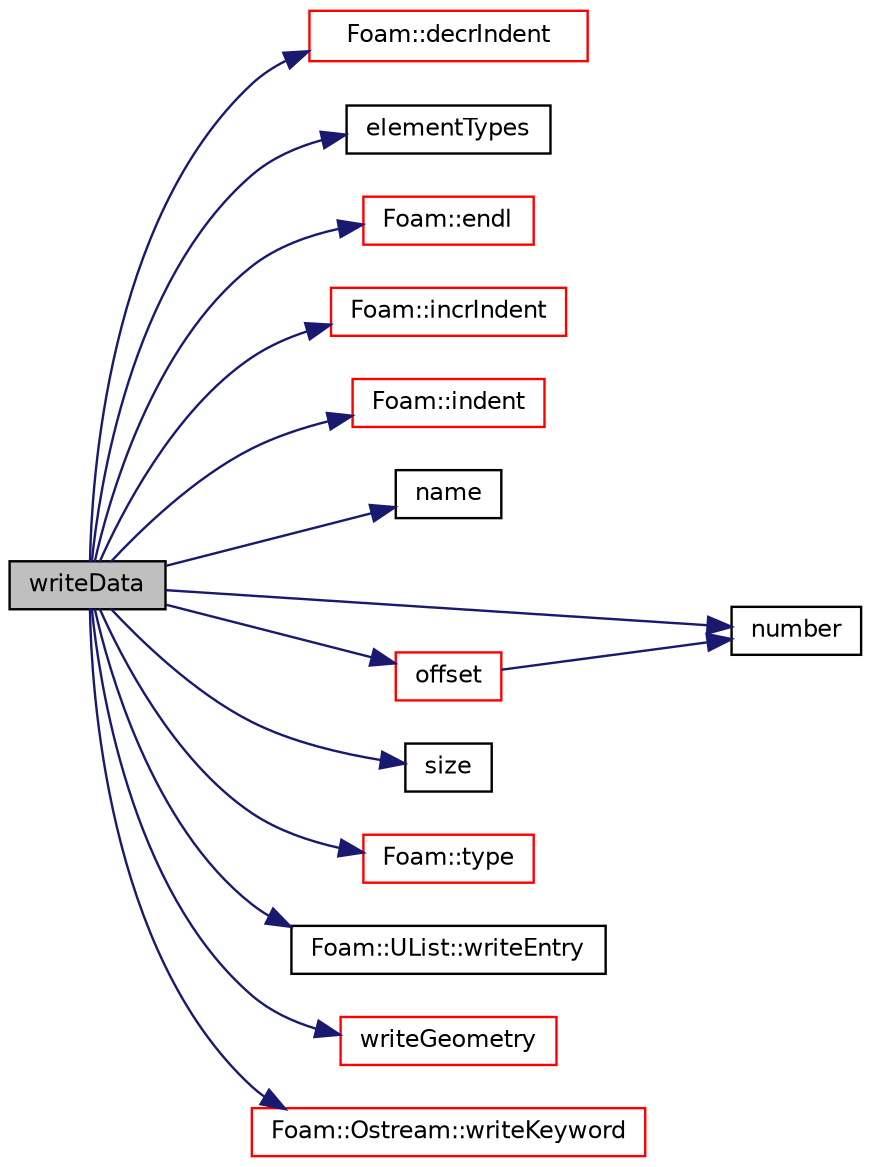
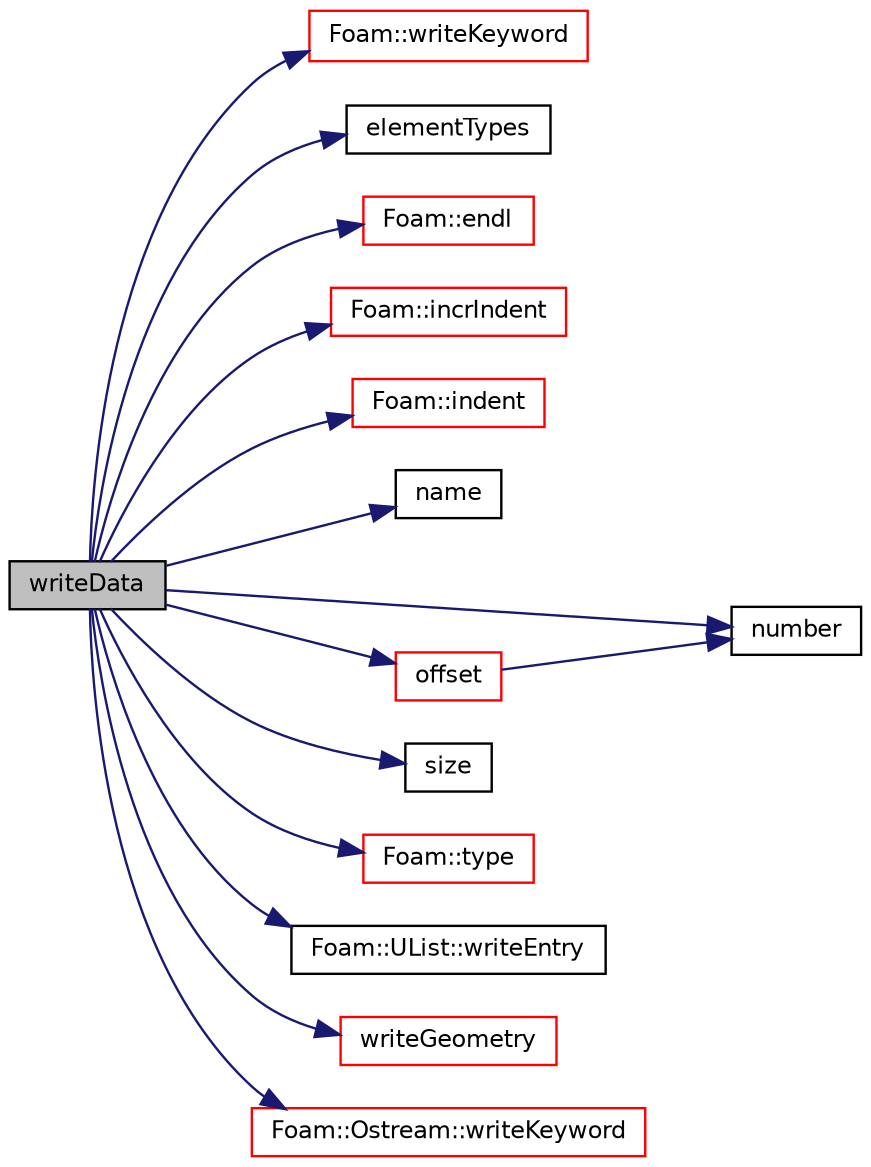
node "Foam::decrIndent": label "Foam::decrIndent" -> "Foam::writeKeyword"
